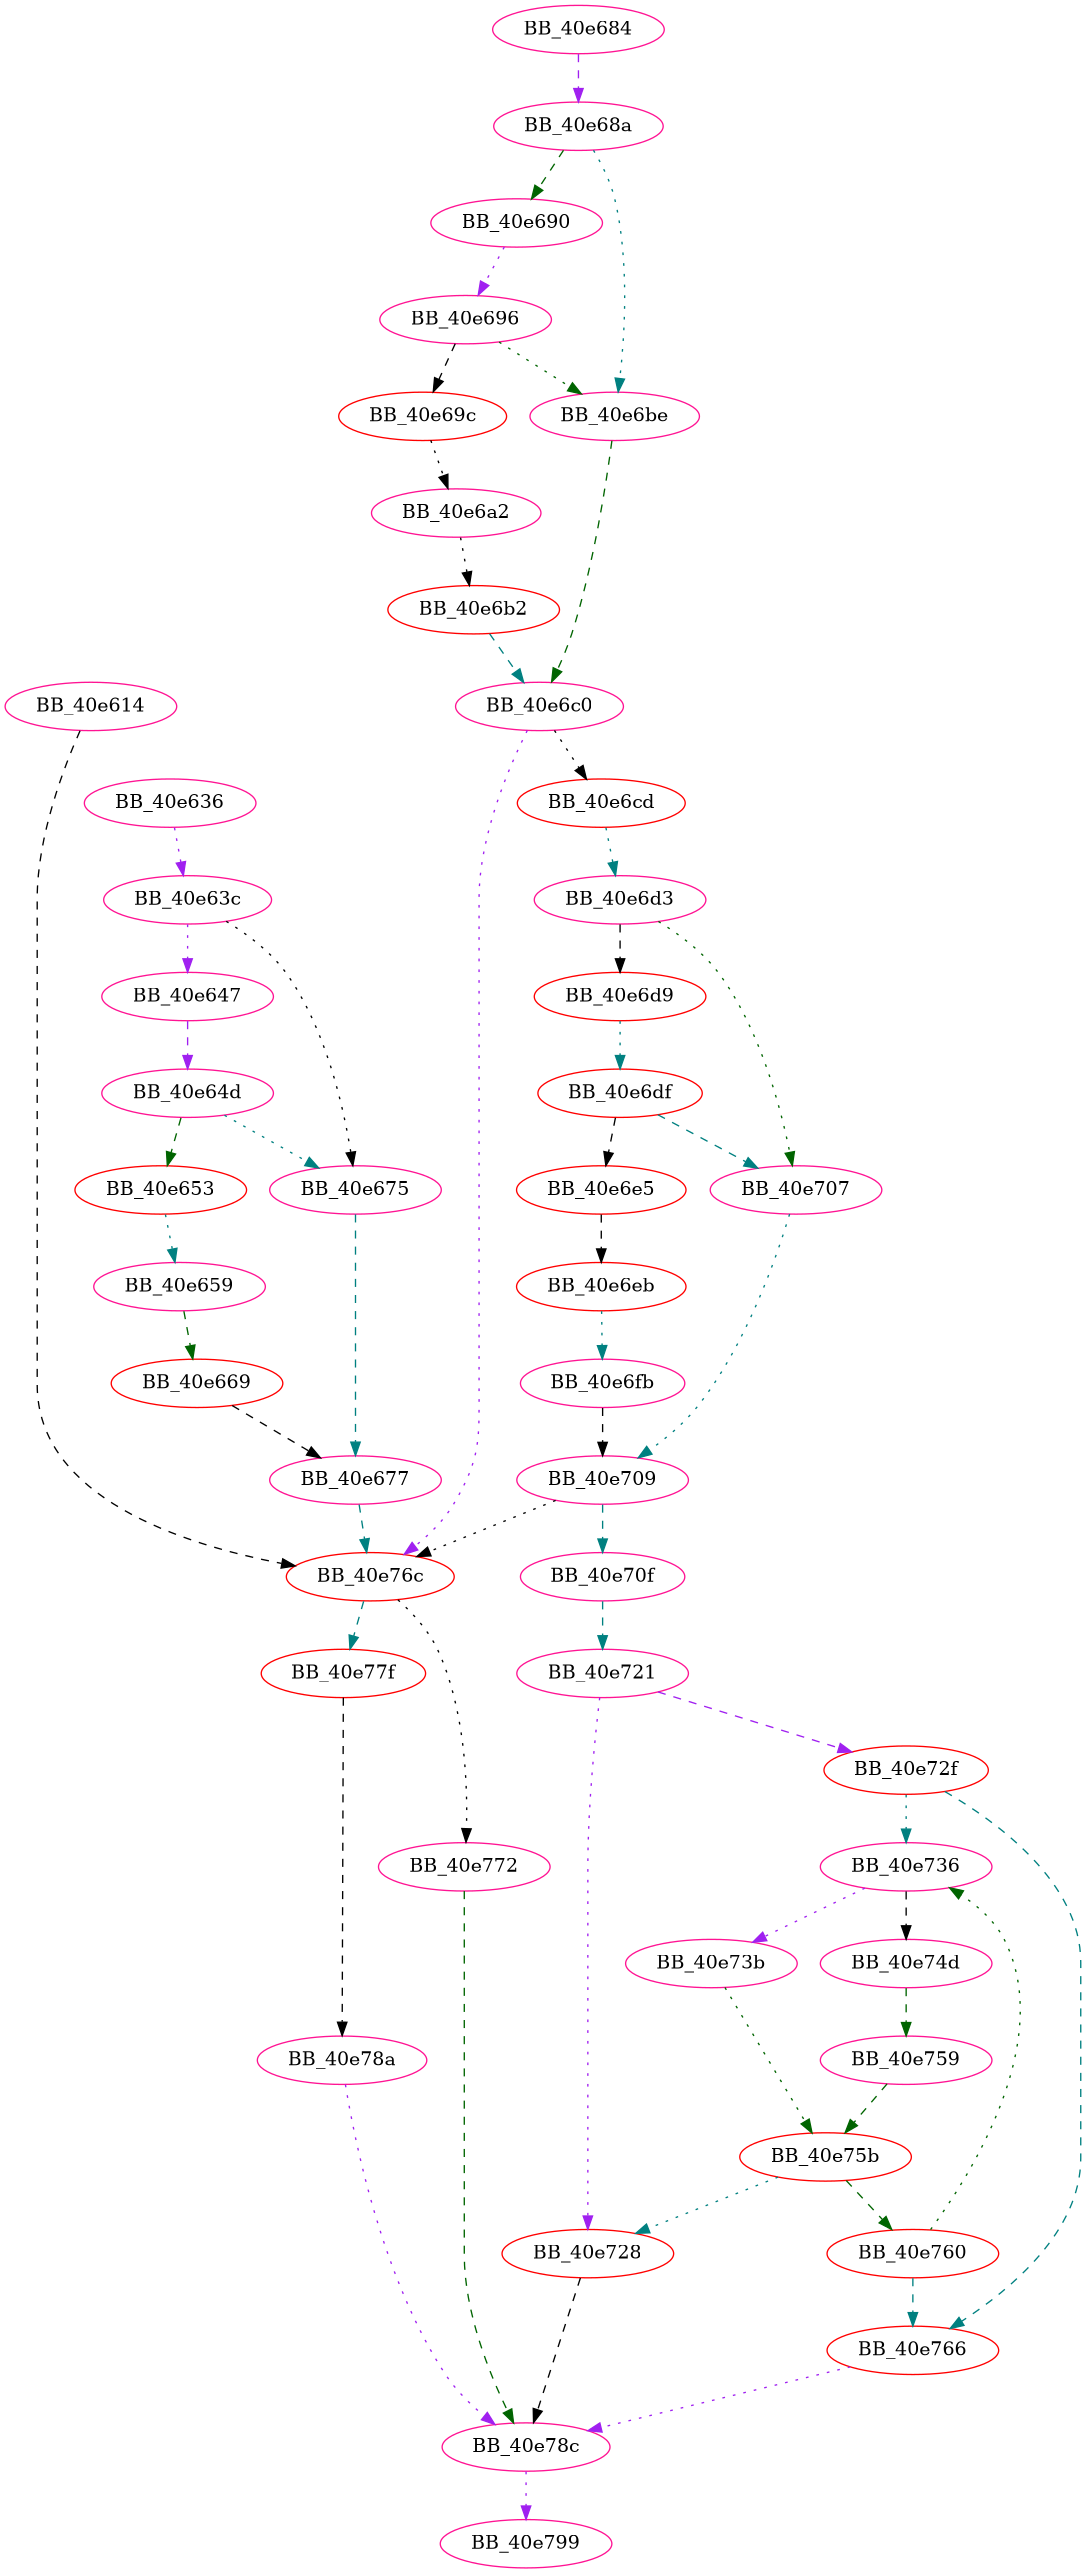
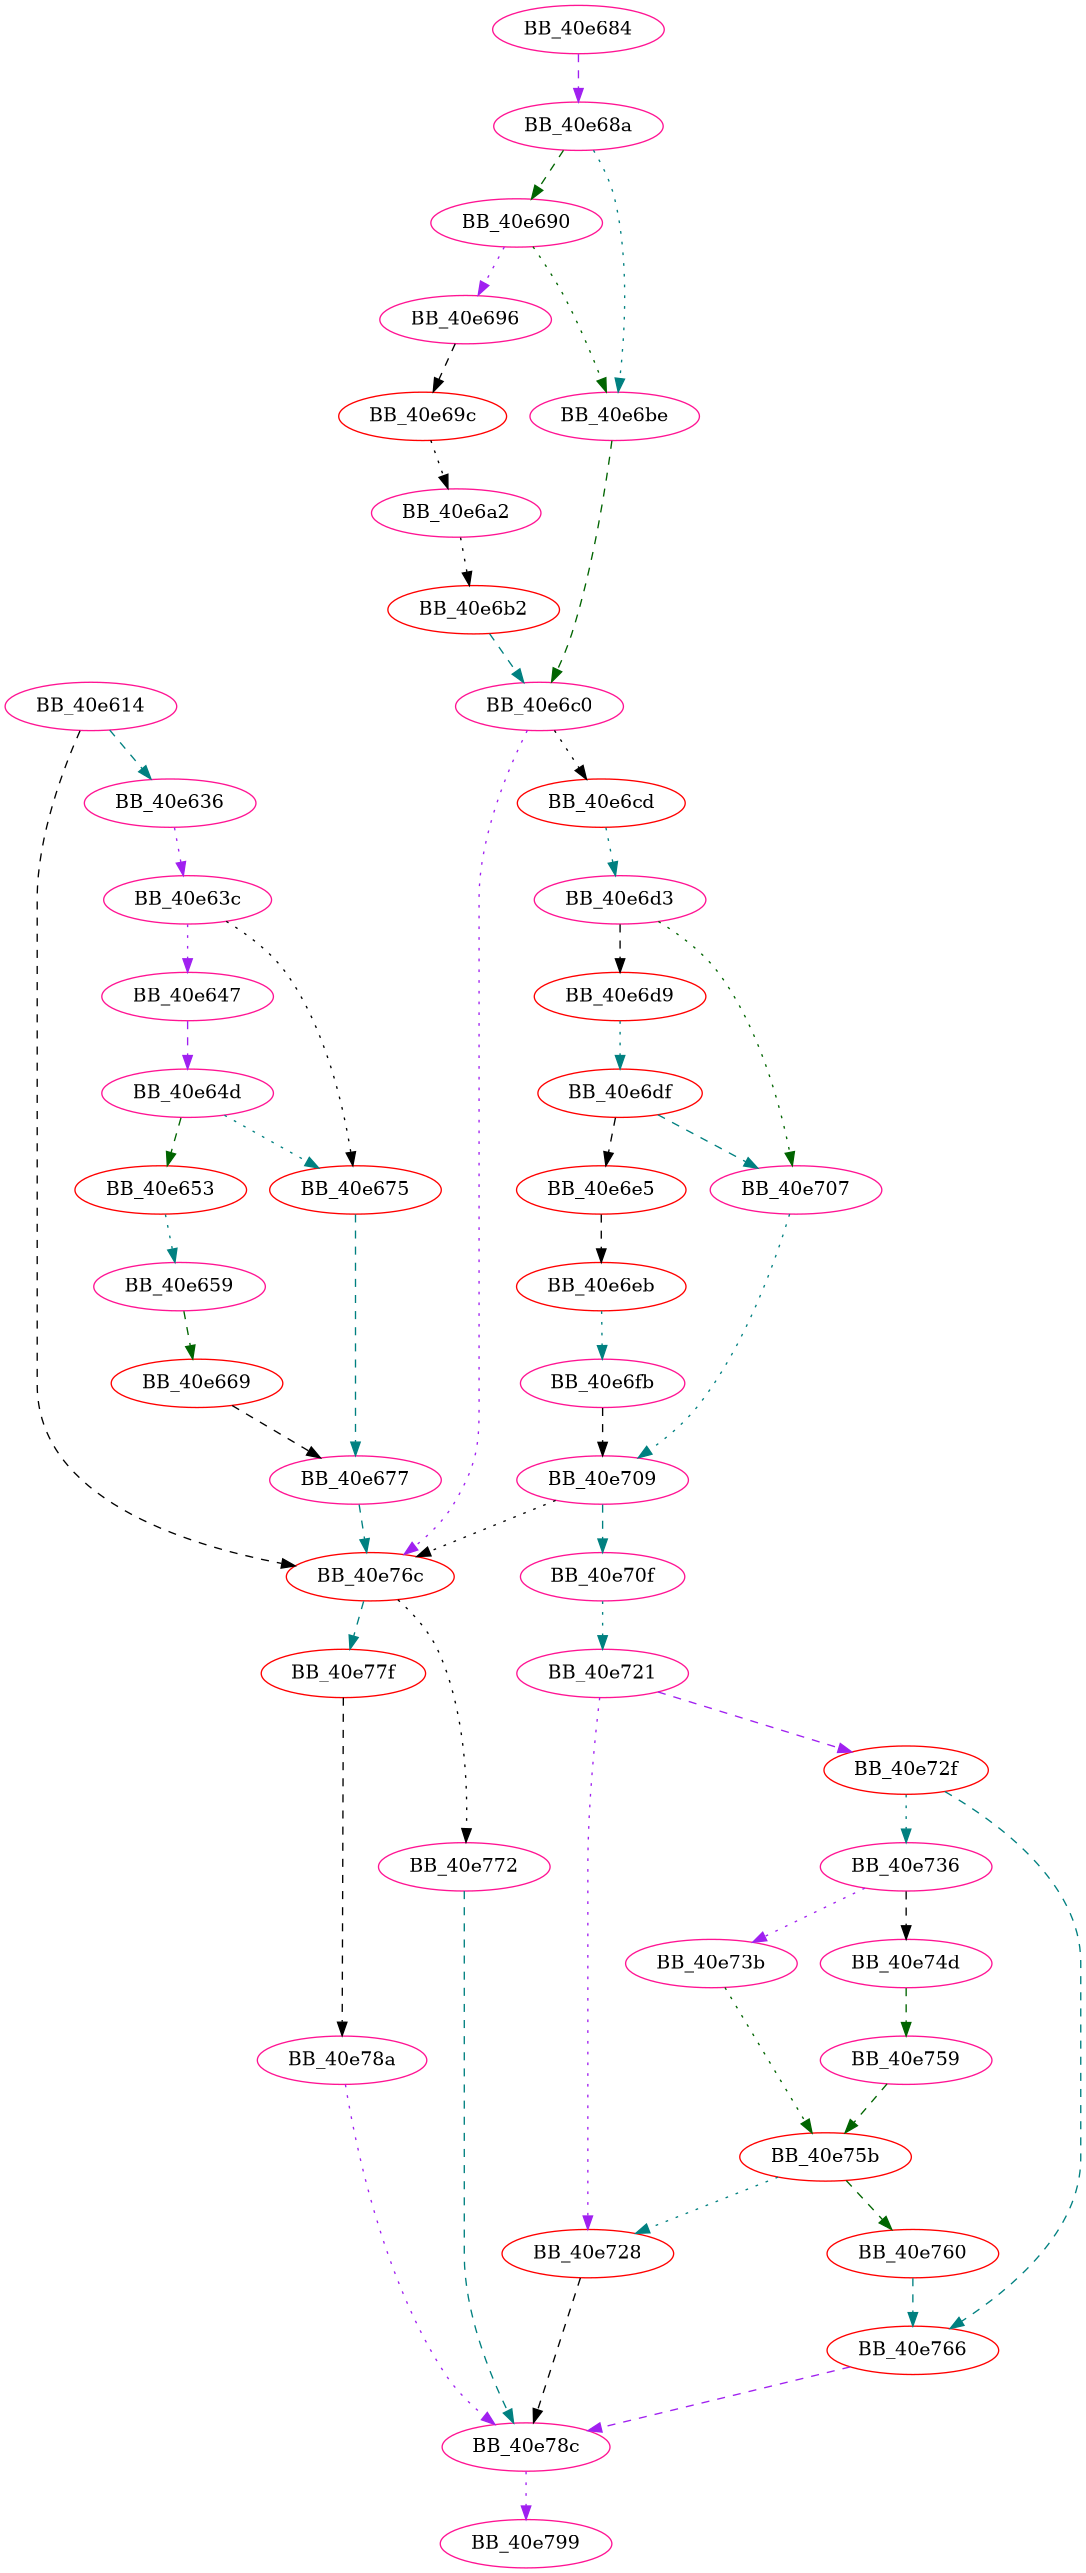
edge "BB_40e696" -> "BB_40e6be": now "BB_40e690" -> "BB_40e6be"
edge "BB_40e614" -> "BB_40e636": added
node "BB_40e675": color deeppink -> red
edge "BB_40e70f" -> "BB_40e721": style dashed -> dotted
edge "BB_40e760" -> "BB_40e736": removed
edge "BB_40e772" -> "BB_40e78c": color darkgreen -> teal
edge "BB_40e766" -> "BB_40e78c": style dotted -> dashed
